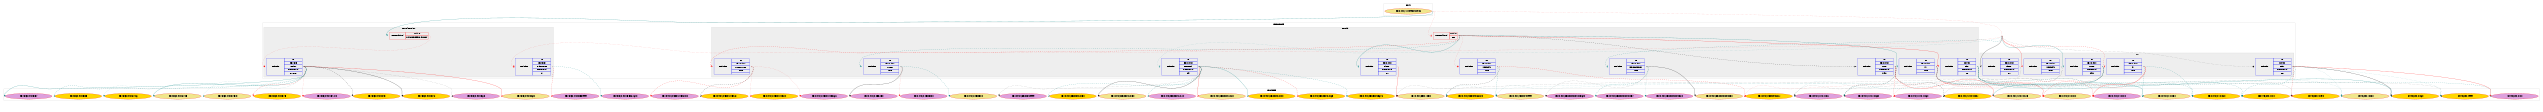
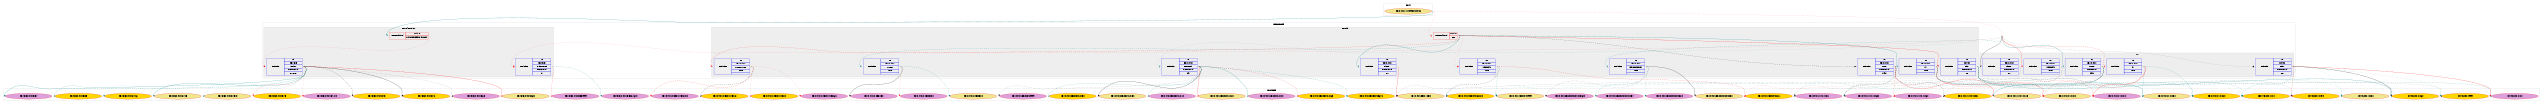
node "dev-python/setuptools-41.1.0": fillcolor gold -> plum
